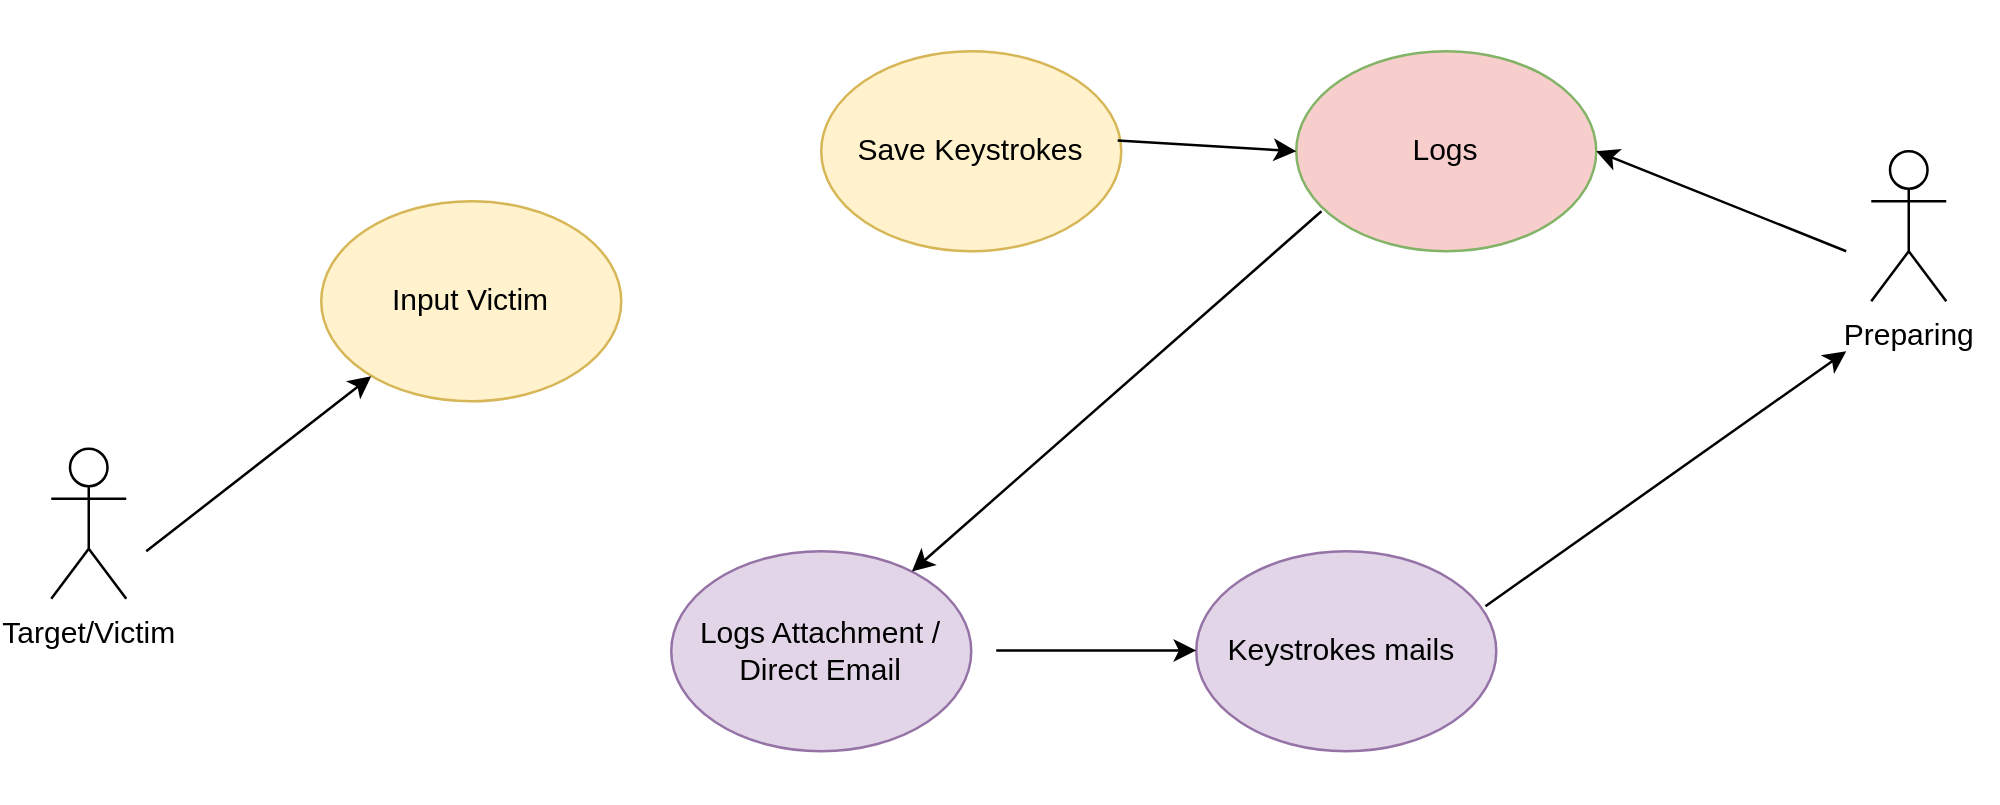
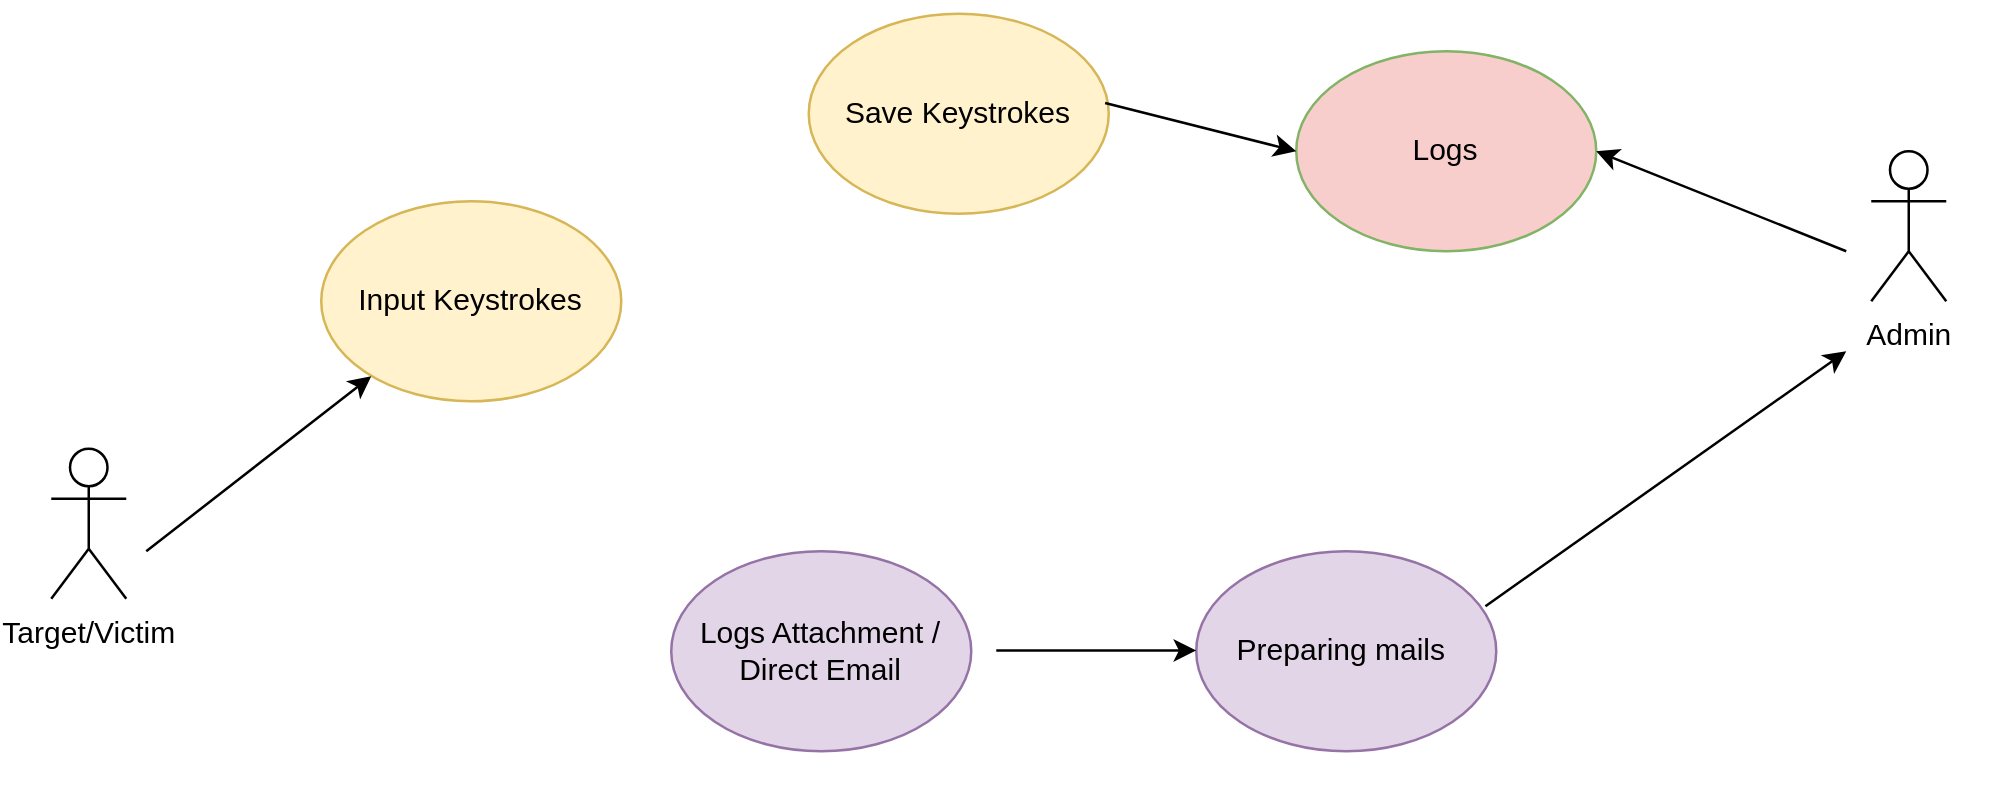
node "Save Keystrokes": moved (971, 151) -> (959, 114)
node "Input Victim": label "Input Victim" -> "Input Keystrokes"
node "Preparing": label "Preparing" -> "Admin"
edge "Logs" -> "Logs Attachment / Direct Email": removed
node "Keystrokes mails": label "Keystrokes mails" -> "Preparing mails"
